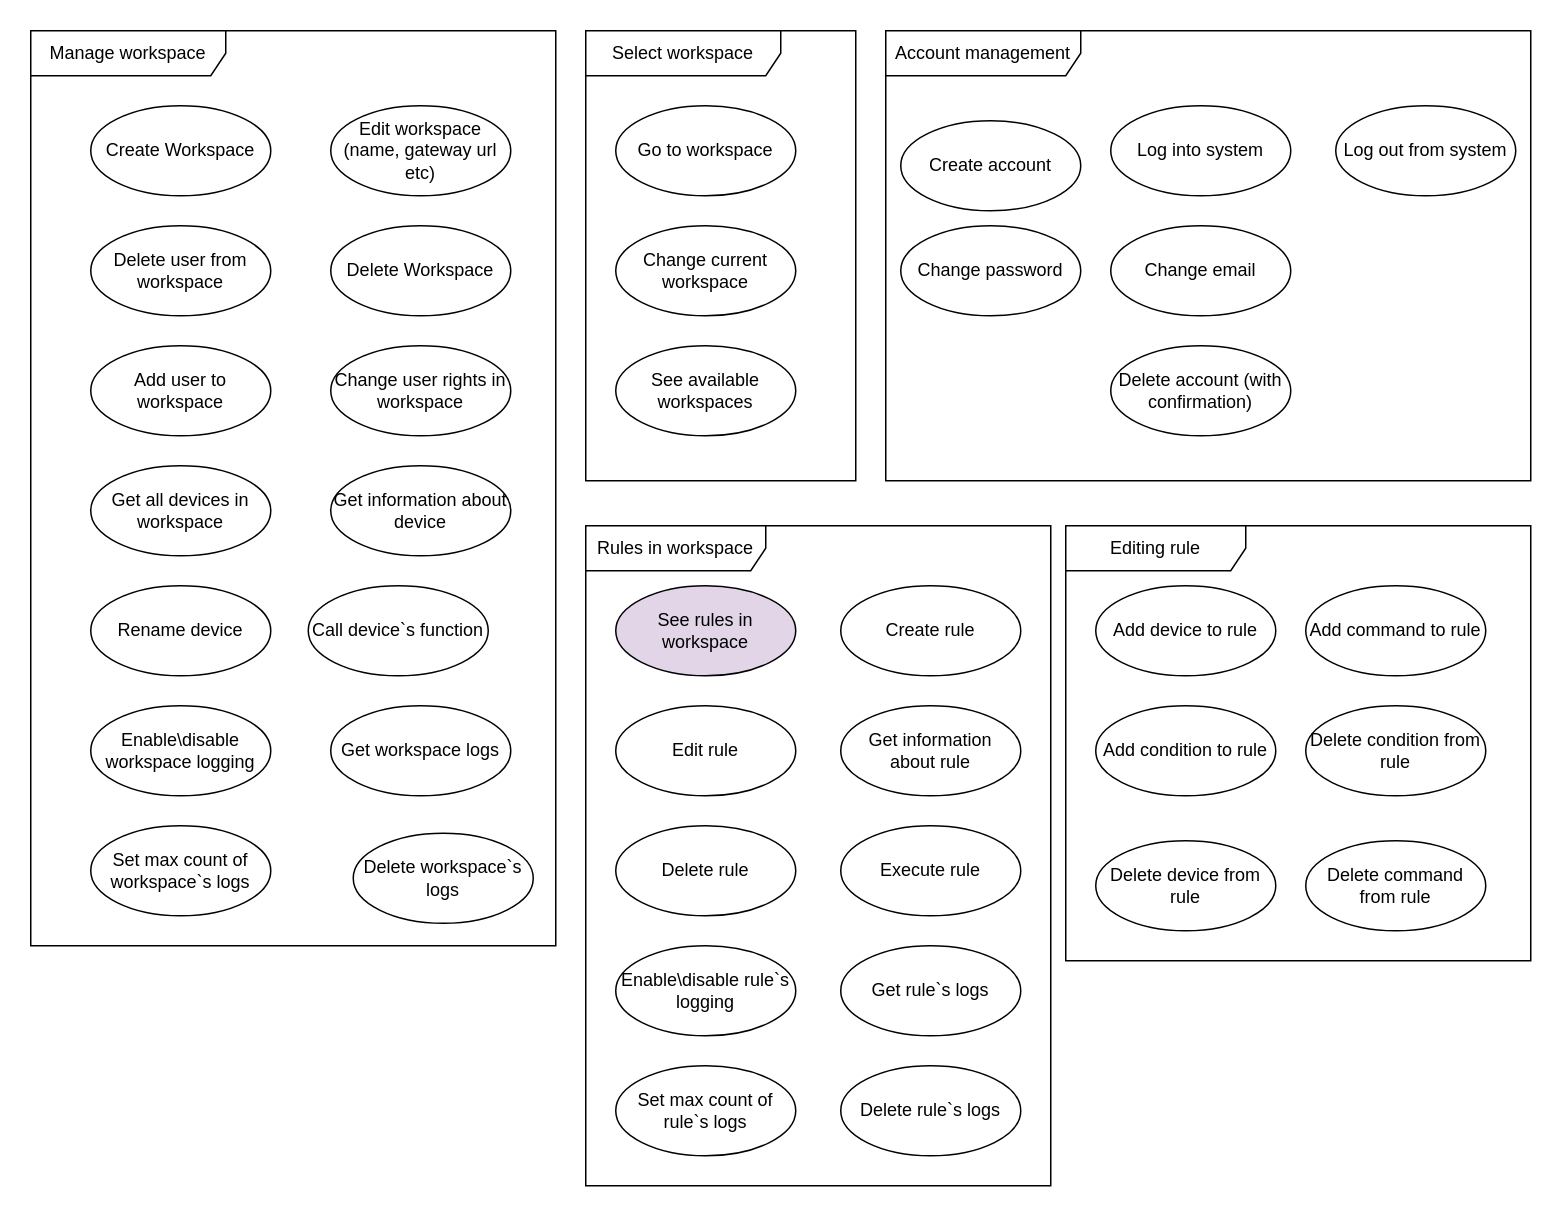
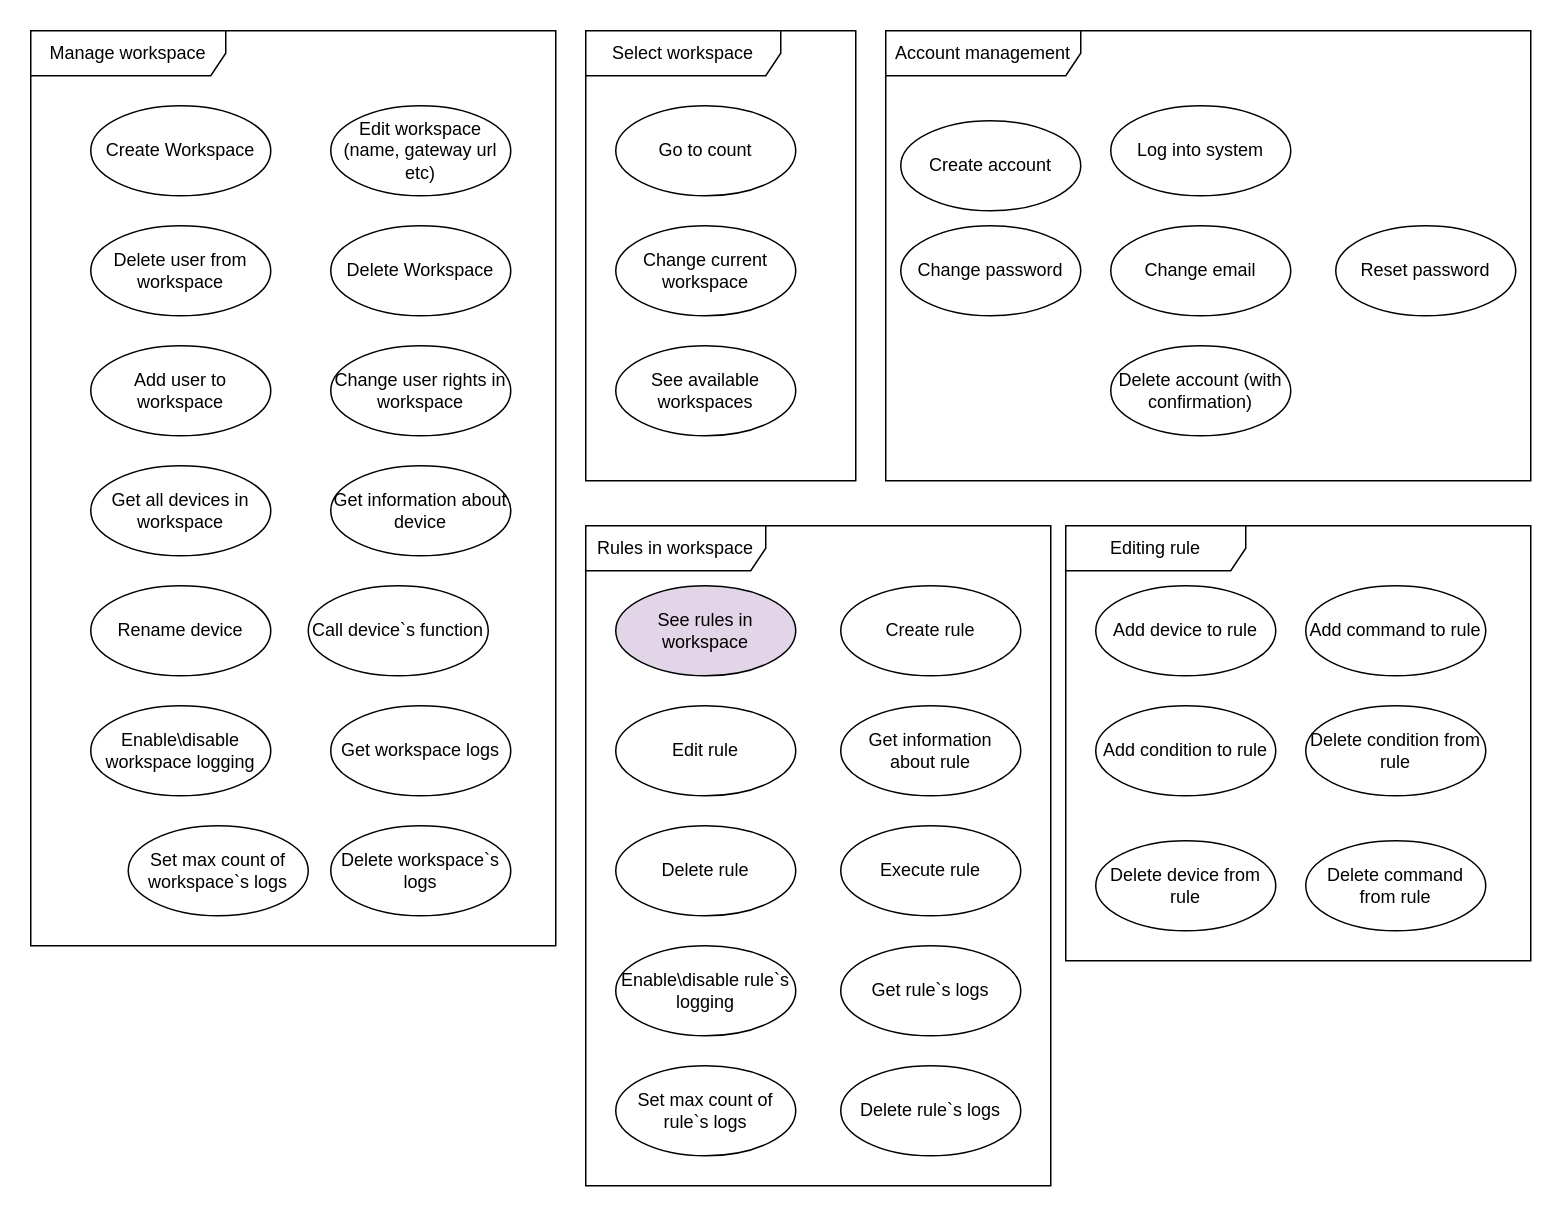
node "Go to workspace": label "Go to workspace" -> "Go to count"
node "Log out from system": removed
node "Reset password": added
node "Set max count of workspace`s logs": moved (181, 871) -> (218, 871)
node "Delete workspace`s logs": moved (443, 878) -> (421, 871)
